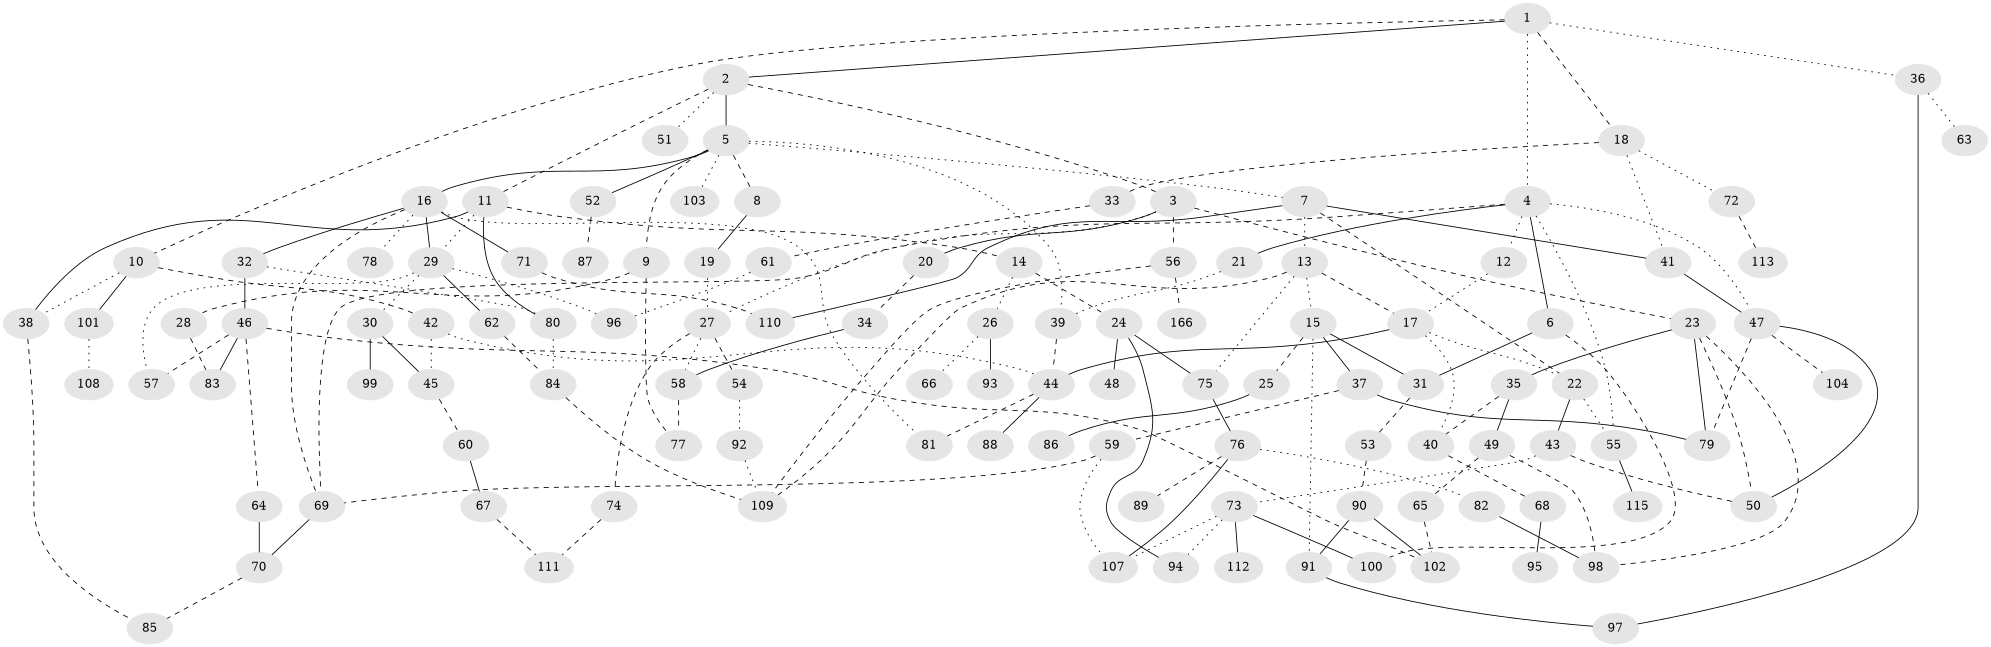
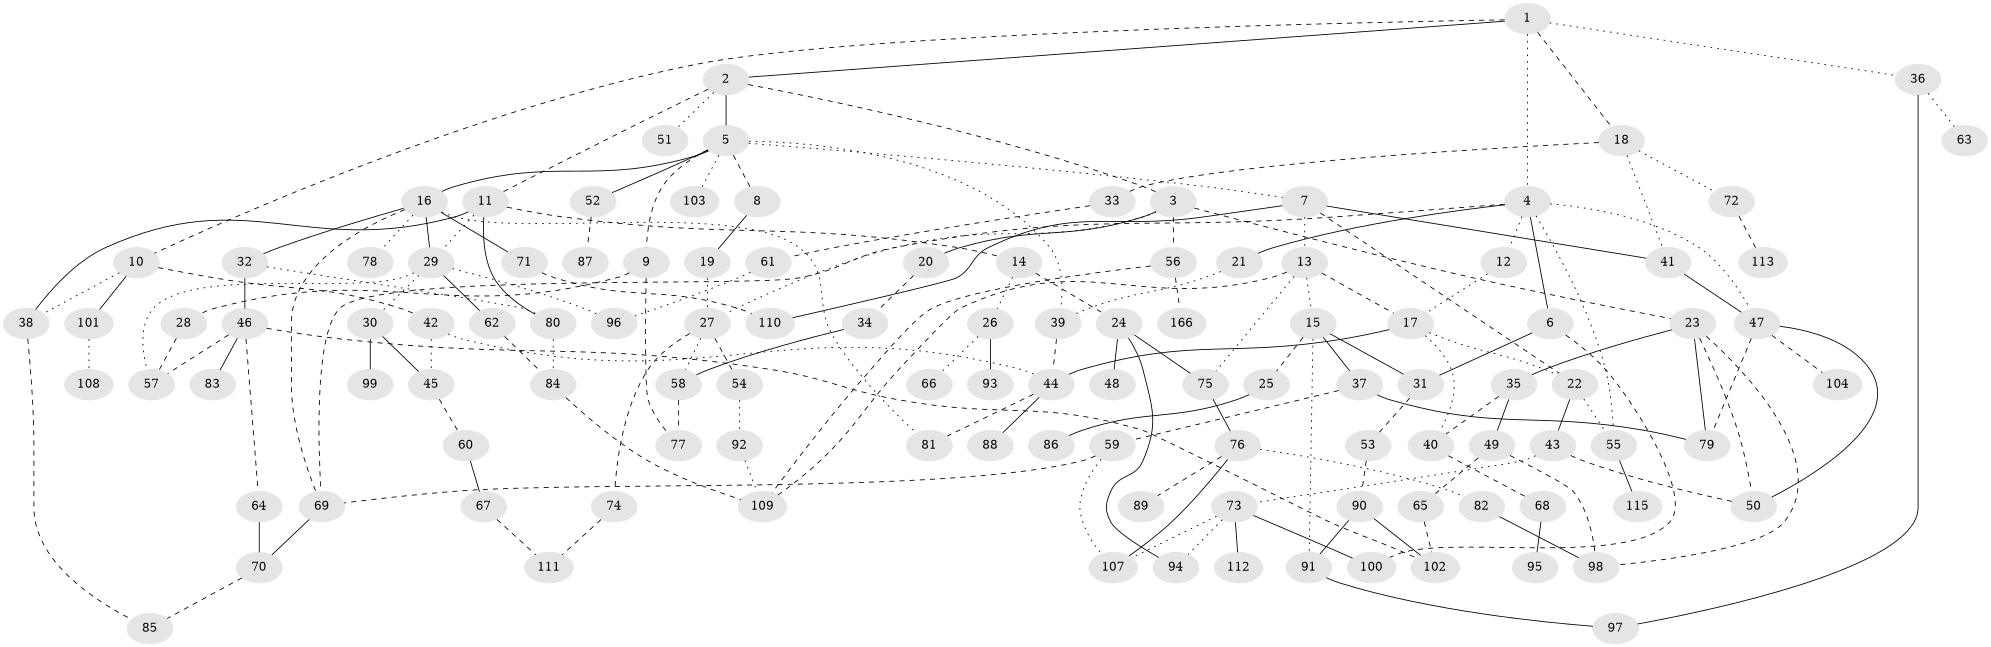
edge "28" -- "83": now "28" -- "57"
